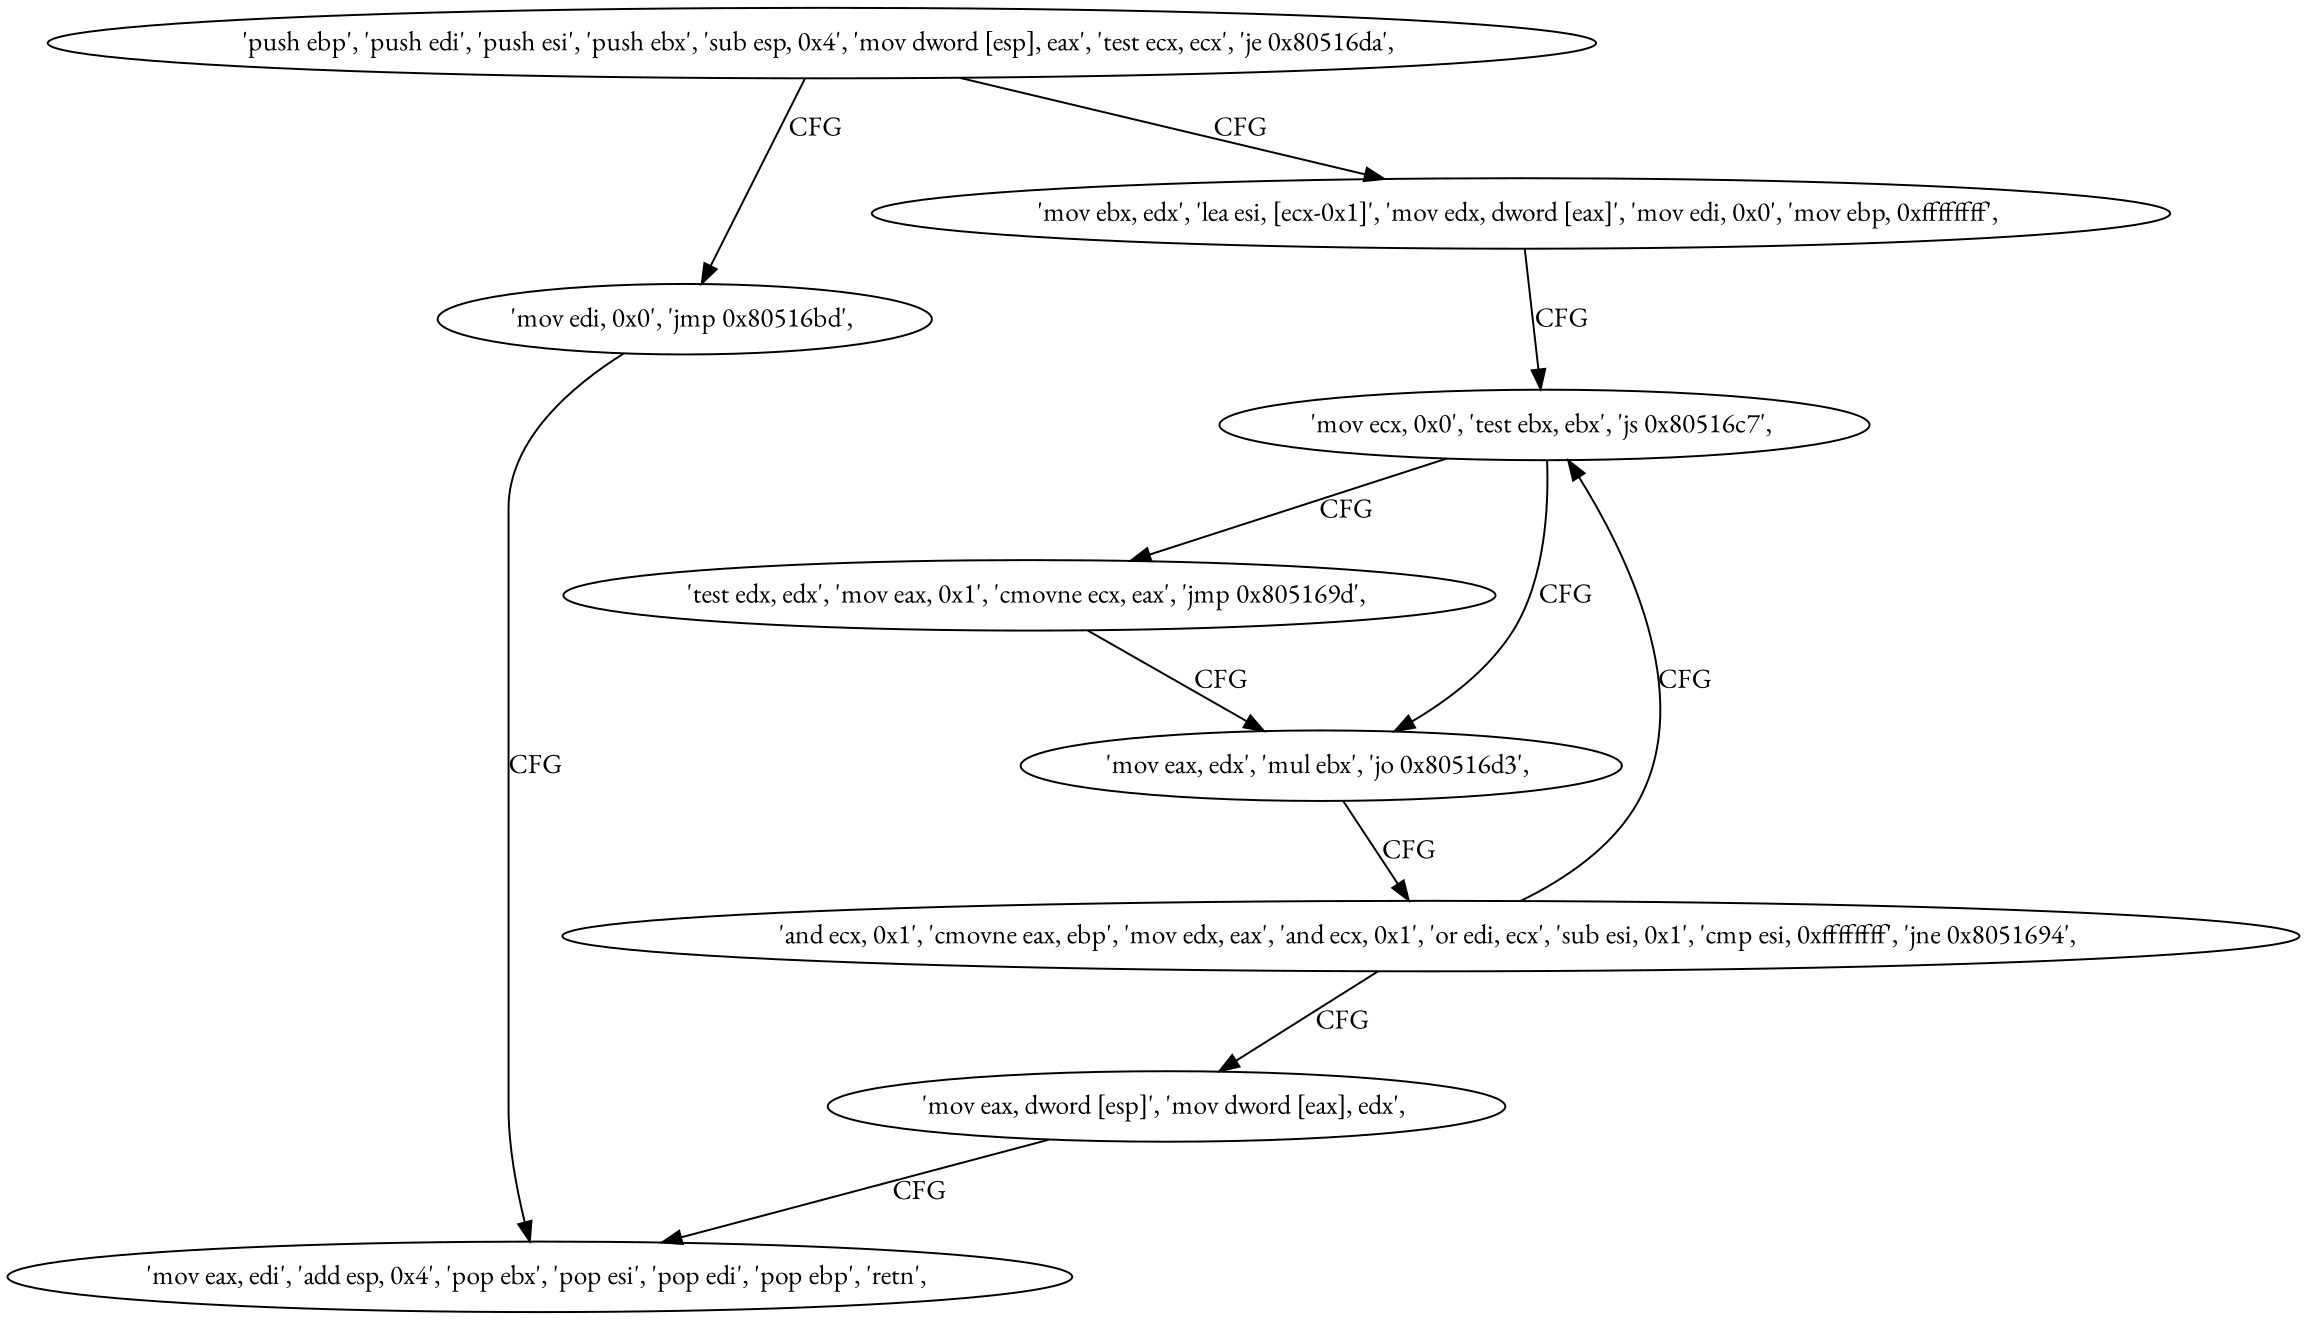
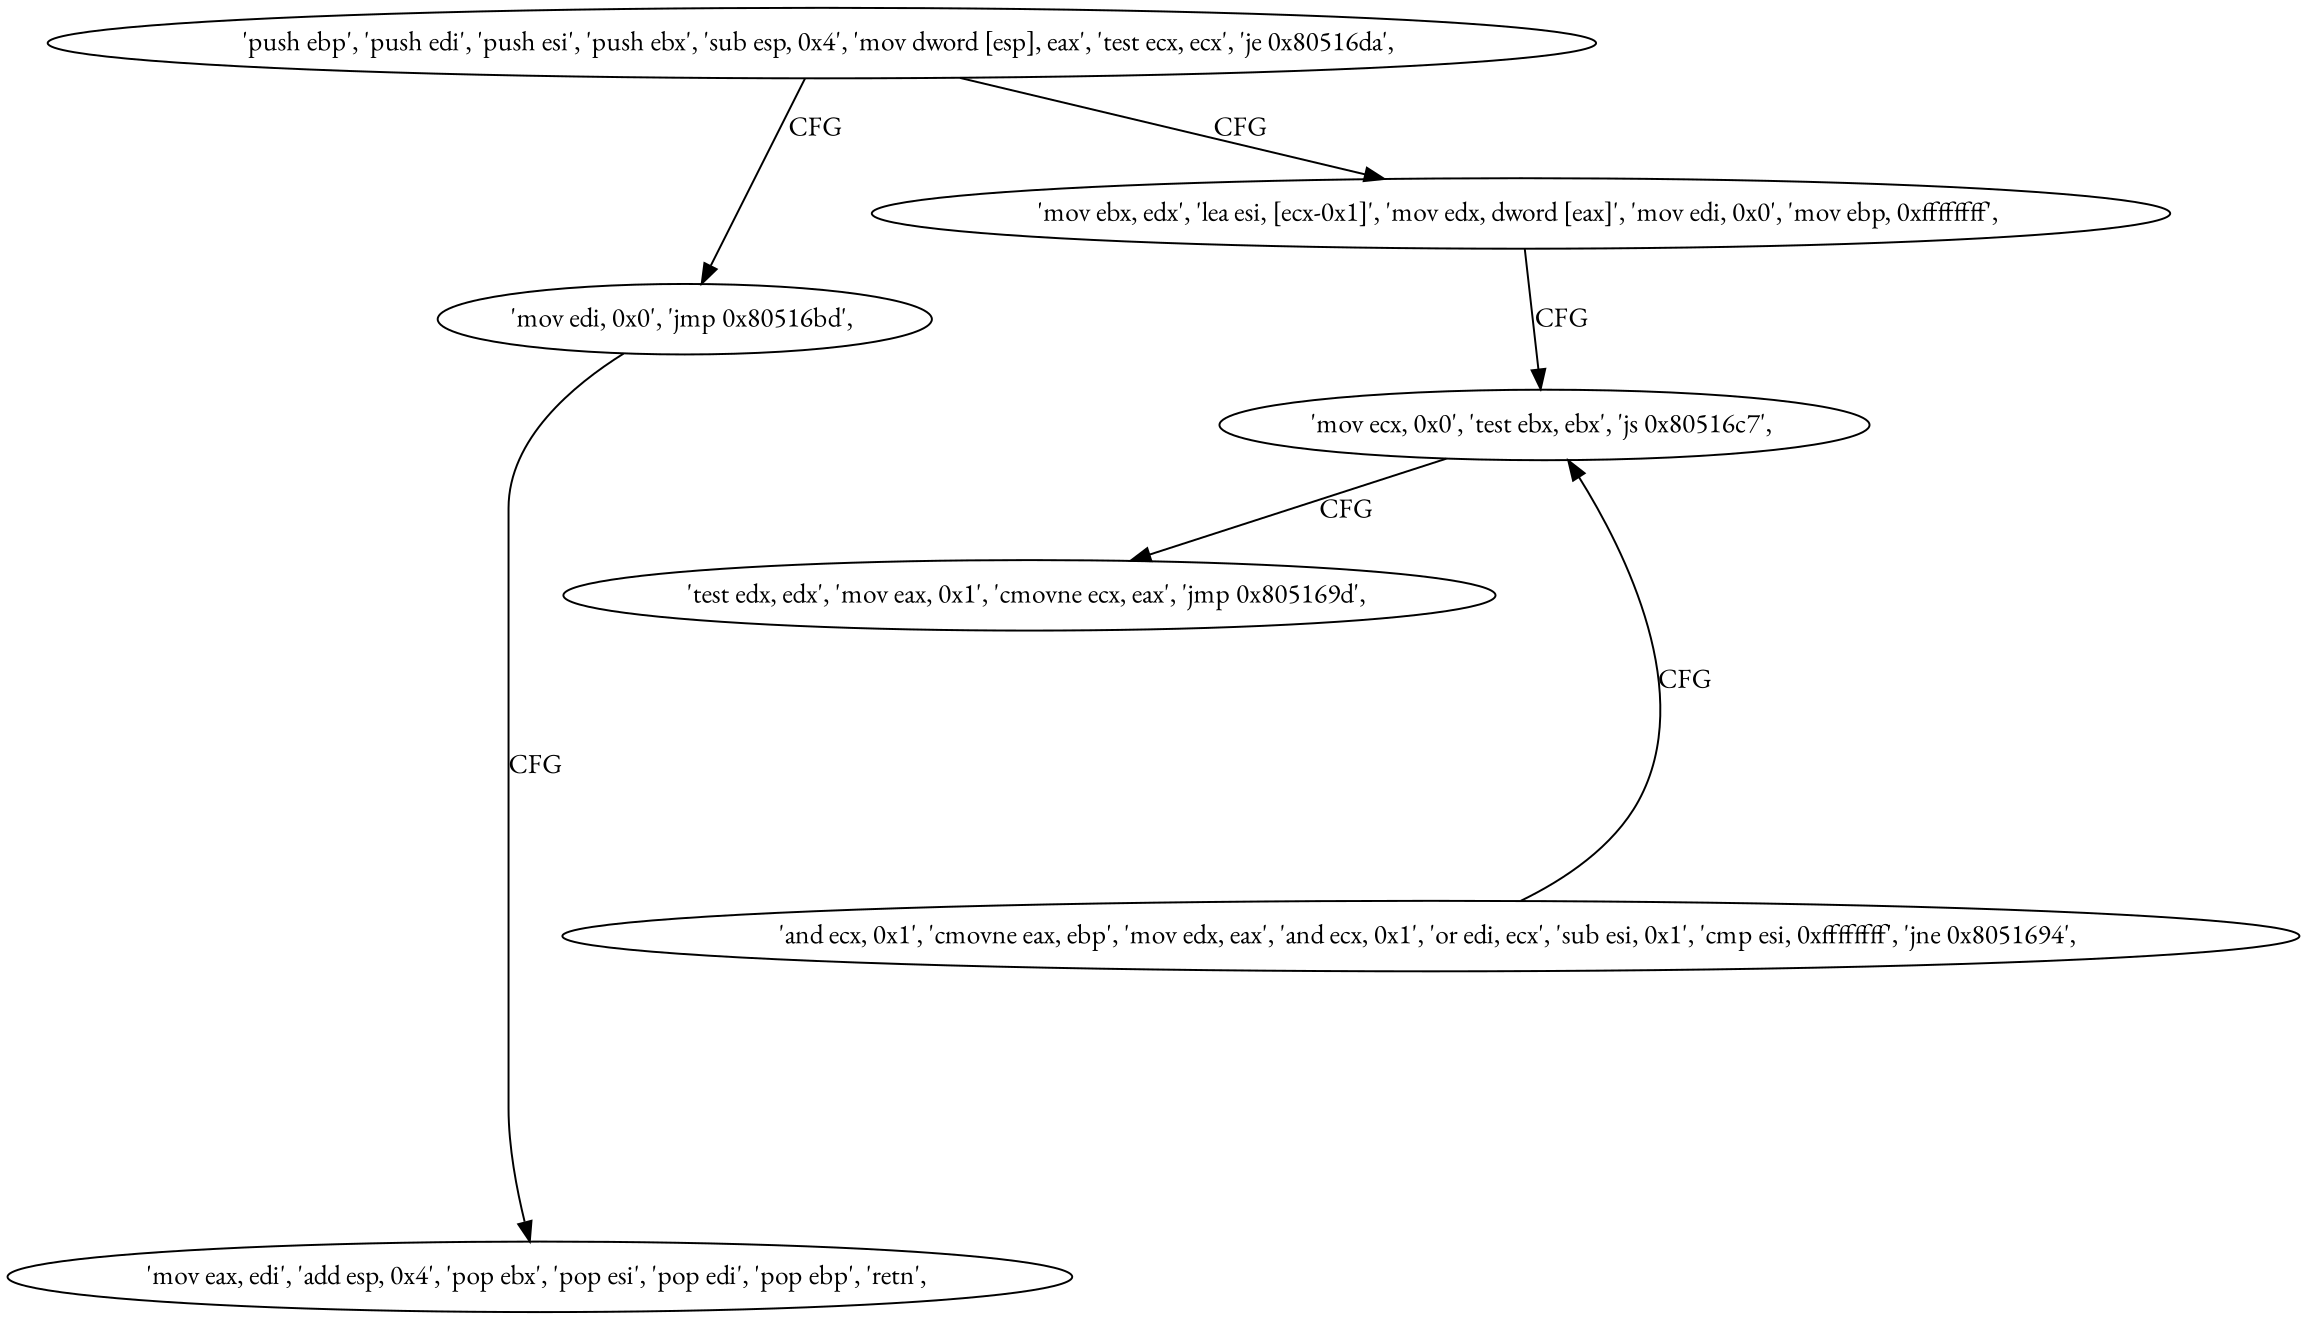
node "'mov eax, edx', 'mul ebx', 'jo 0x80516d3',": removed
node "'mov eax, dword [esp]', 'mov dword [eax], edx',": removed
